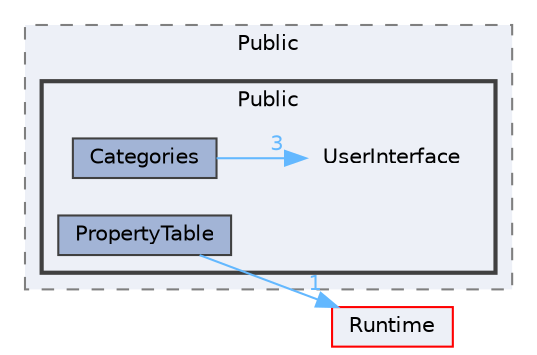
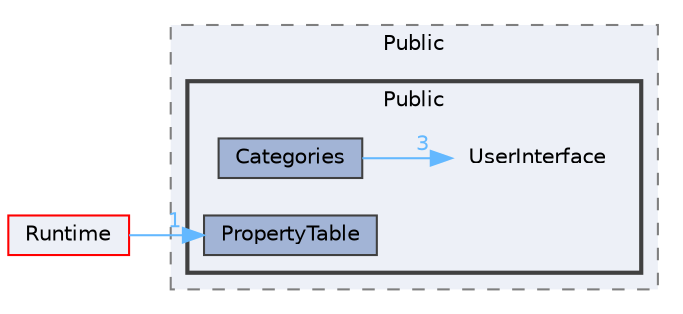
edge "PropertyTable" -> "Runtime": reversed
